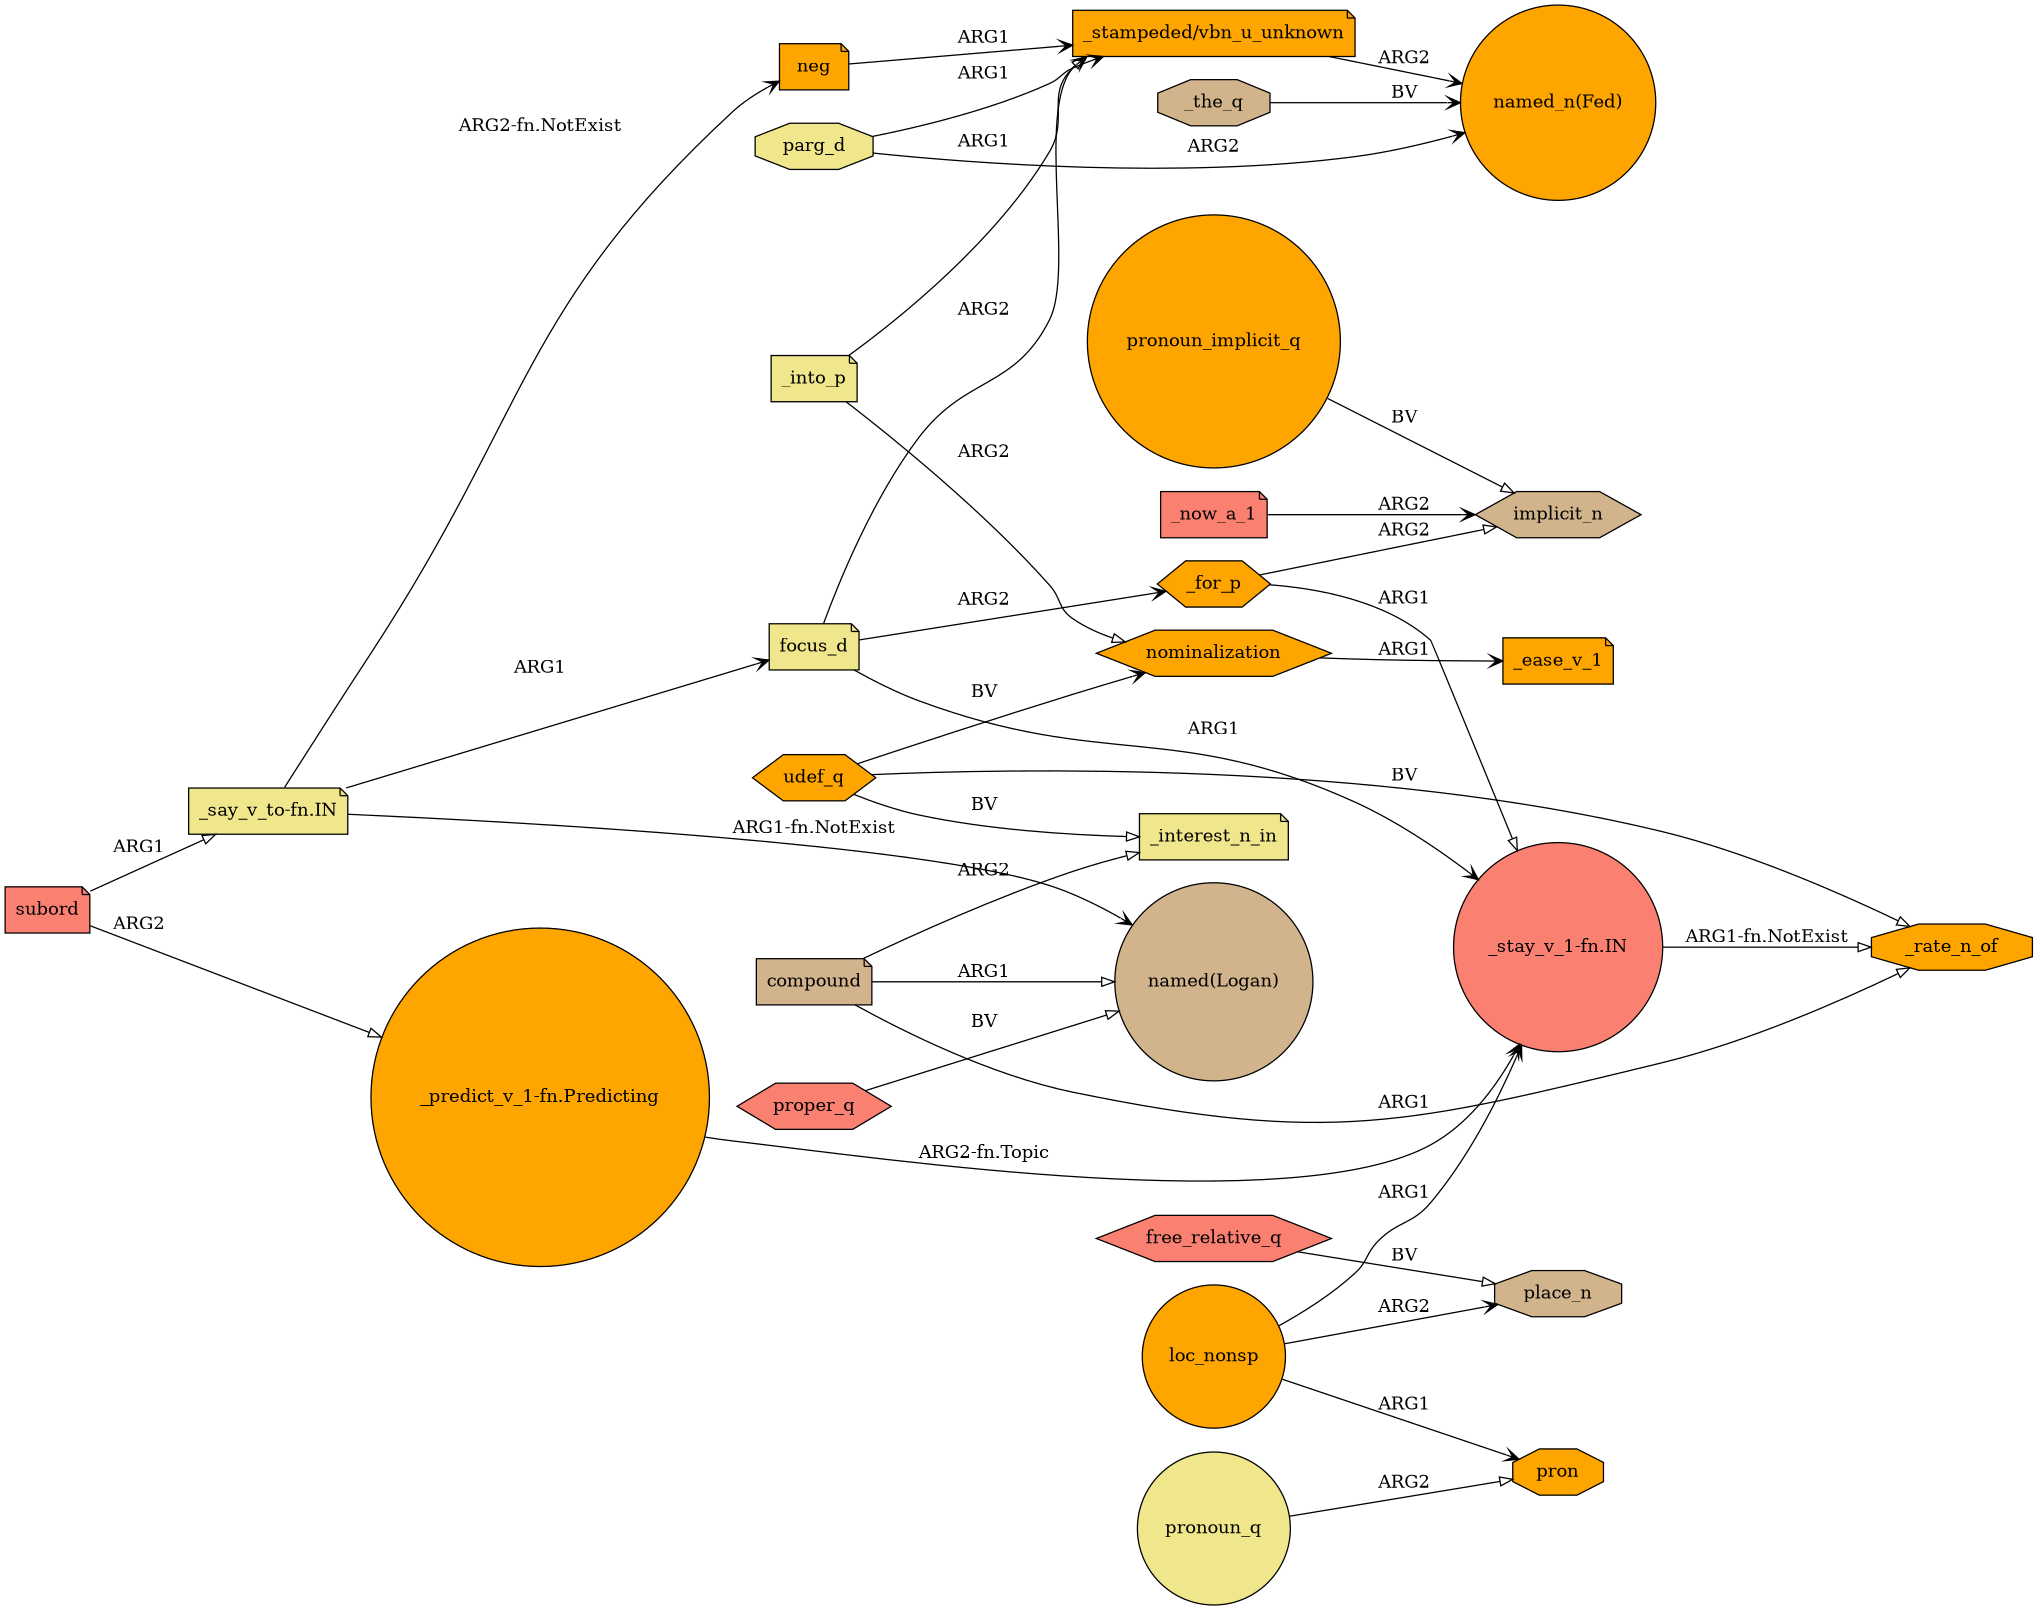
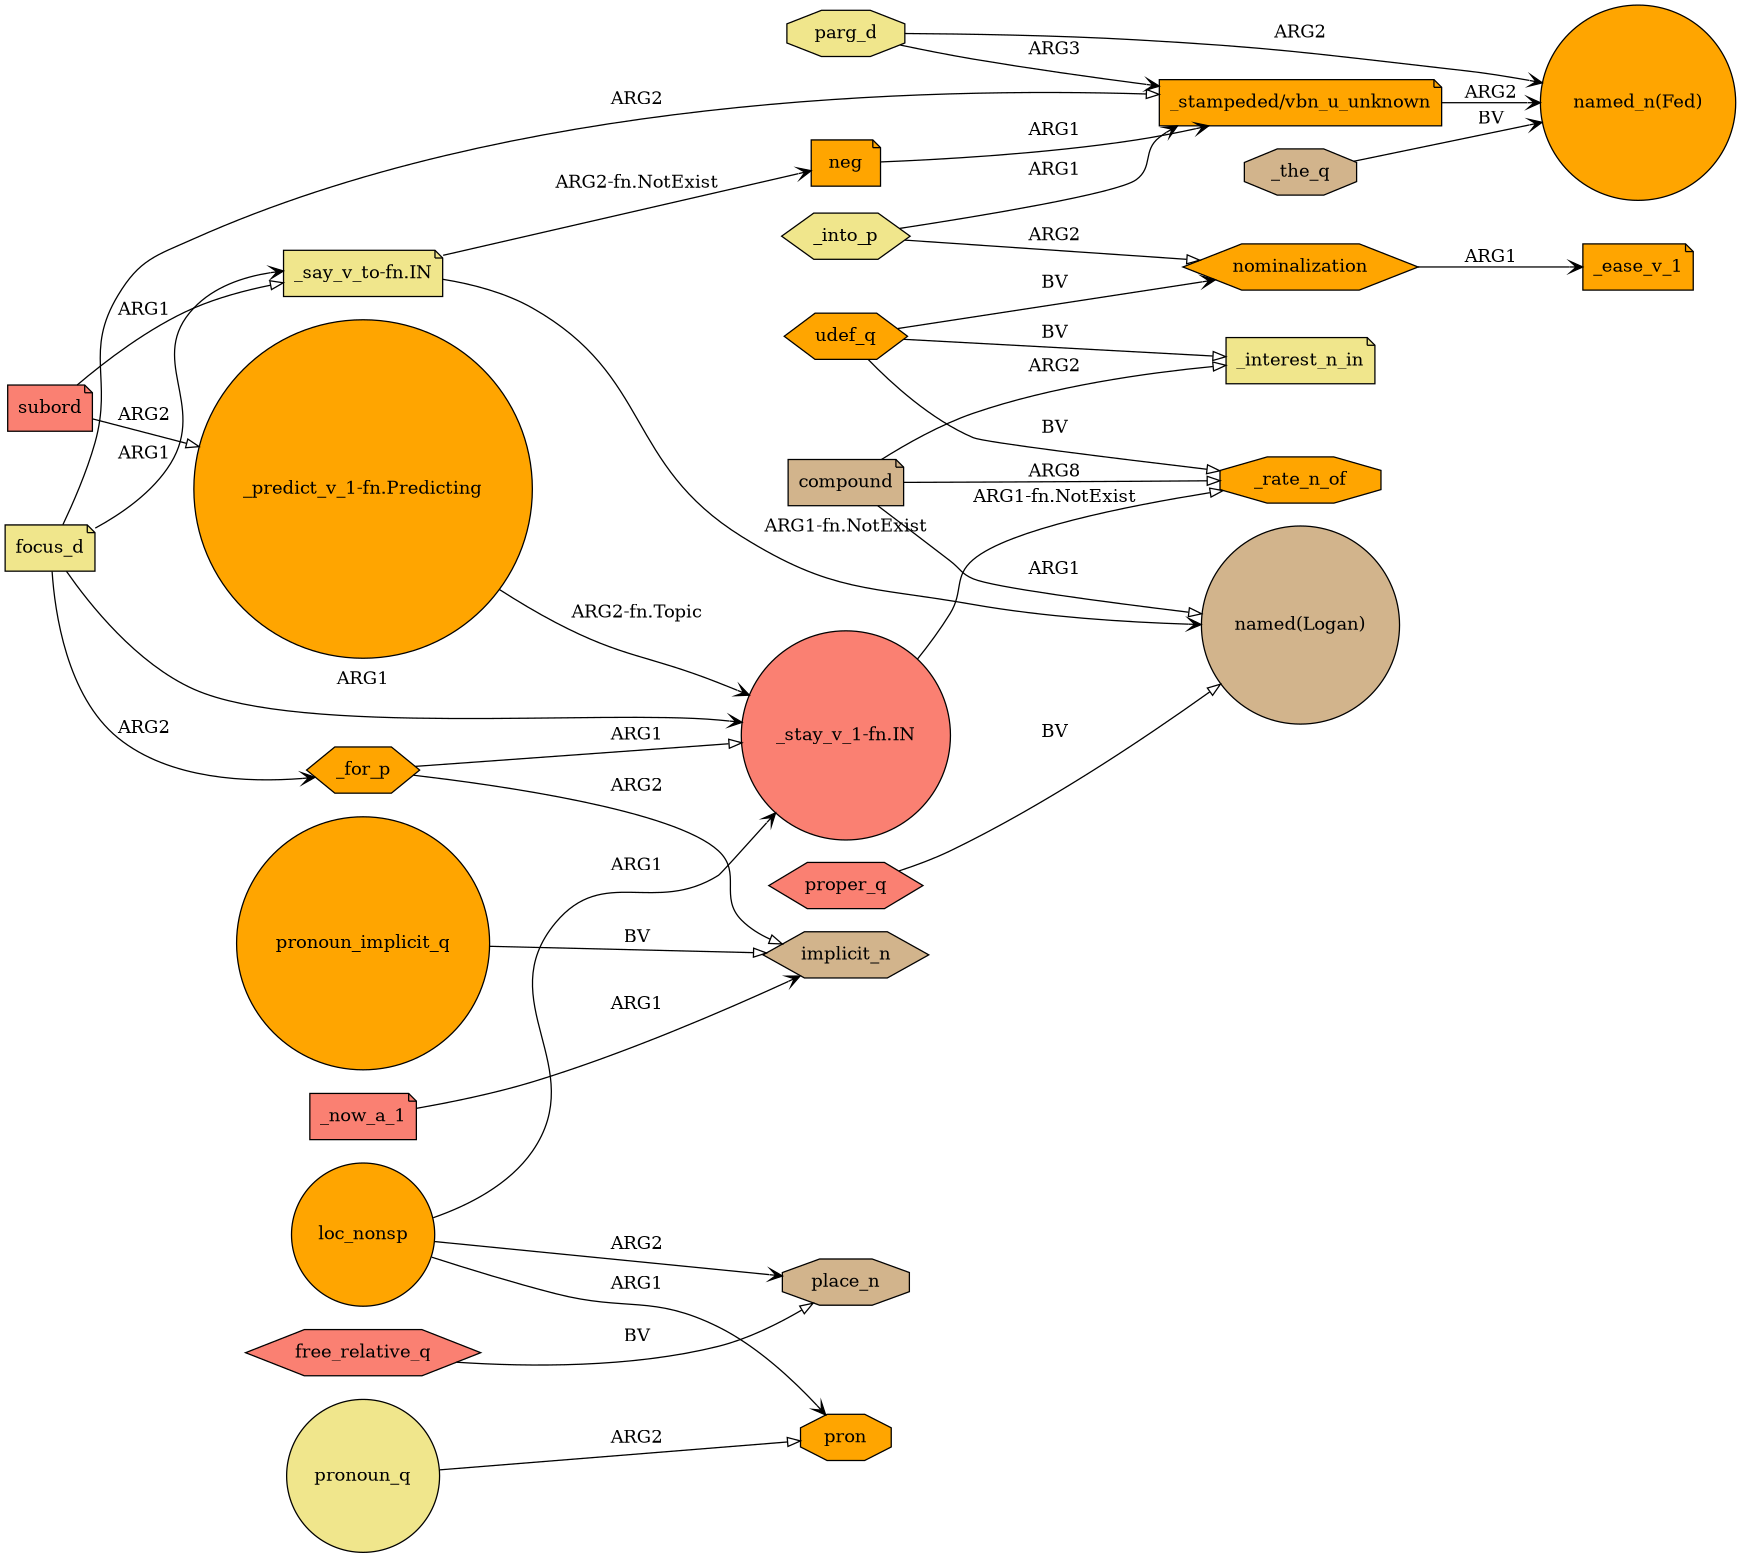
edge "parg_d" -> "_stampeded/vbn_u_unknown": label "ARG1" -> "ARG3"
node "_into_p": shape note -> hexagon
edge "_now_a_1" -> "implicit_n": label "ARG2" -> "ARG1"
edge "_say_v_to-fn.IN" -> "focus_d": reversed
edge "compound" -> "_rate_n_of": label "ARG1" -> "ARG8"
